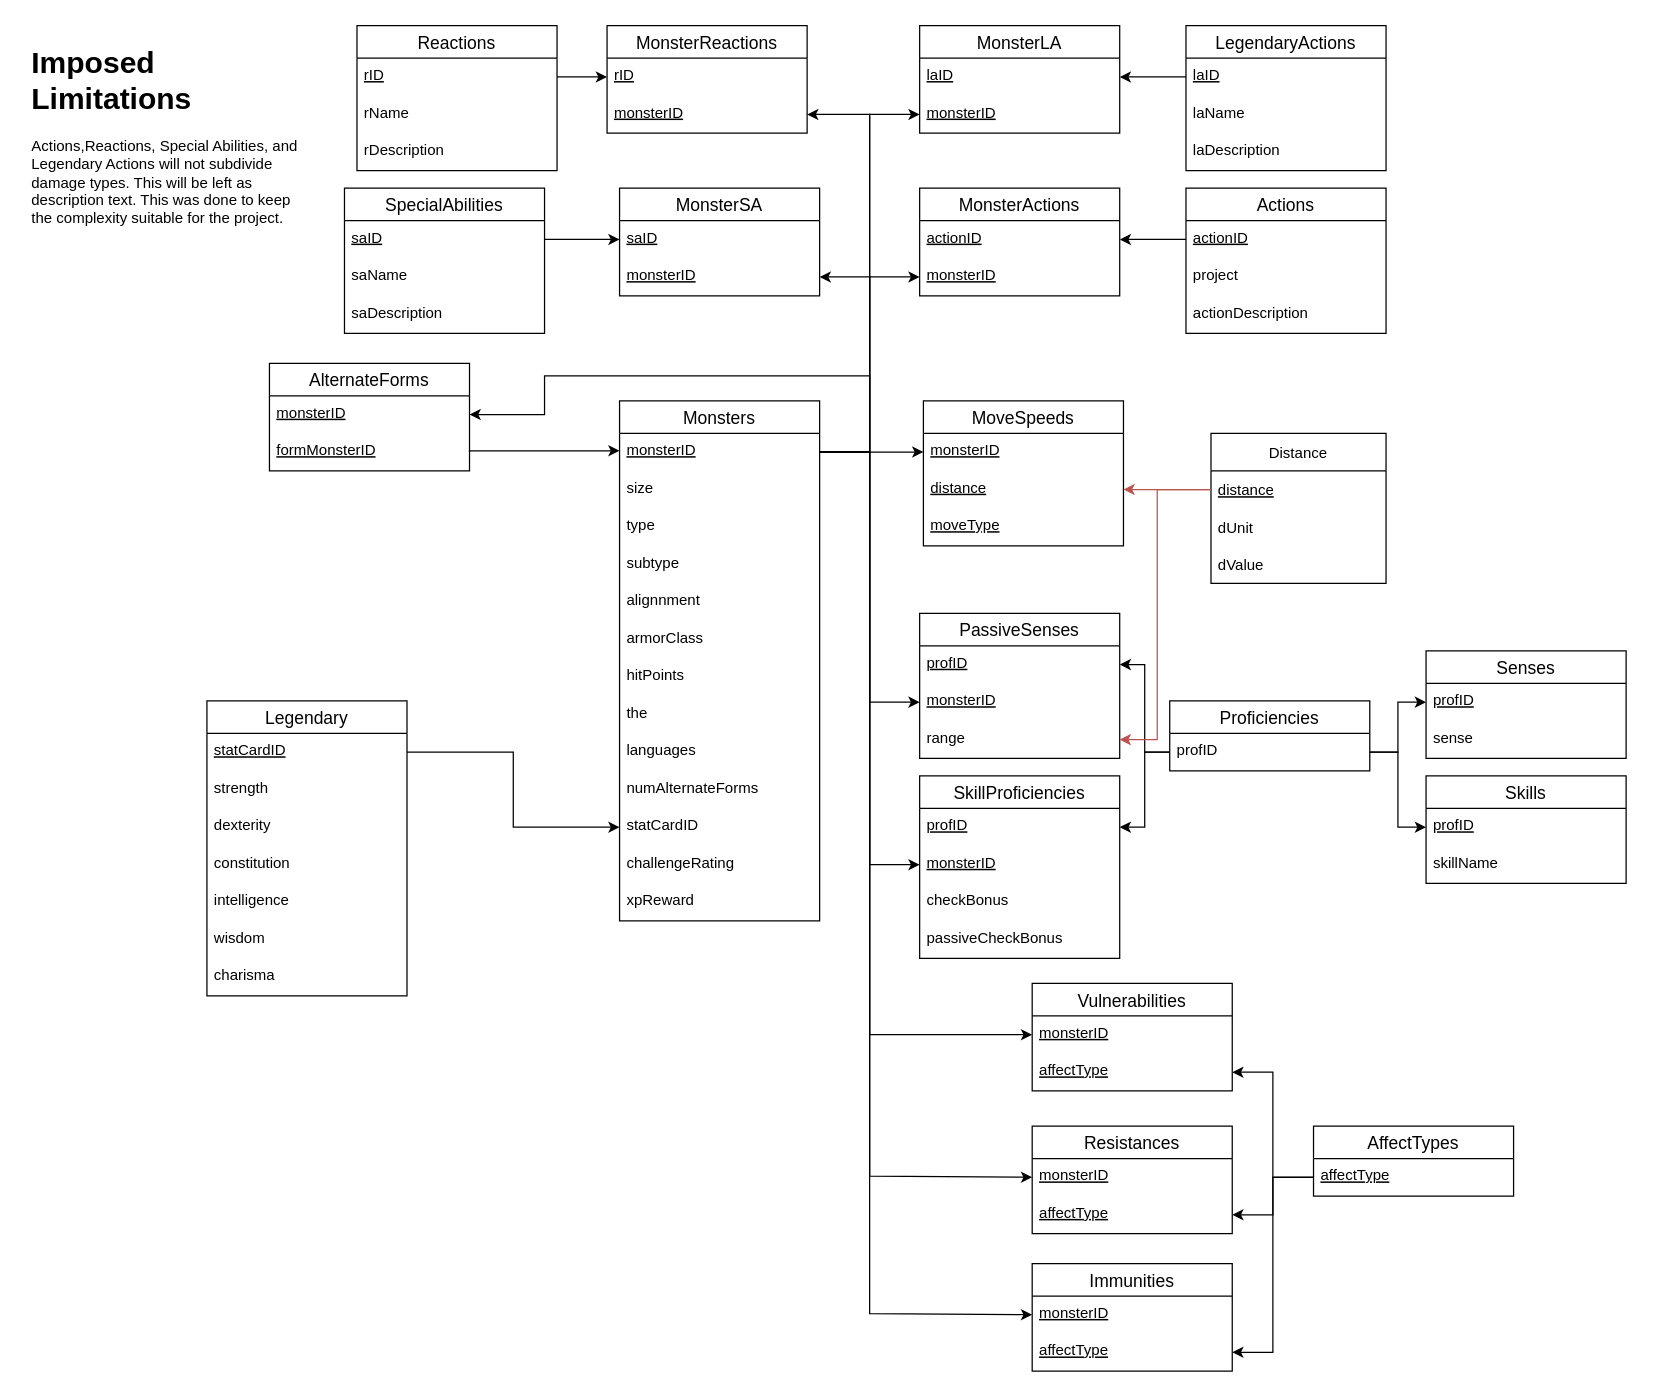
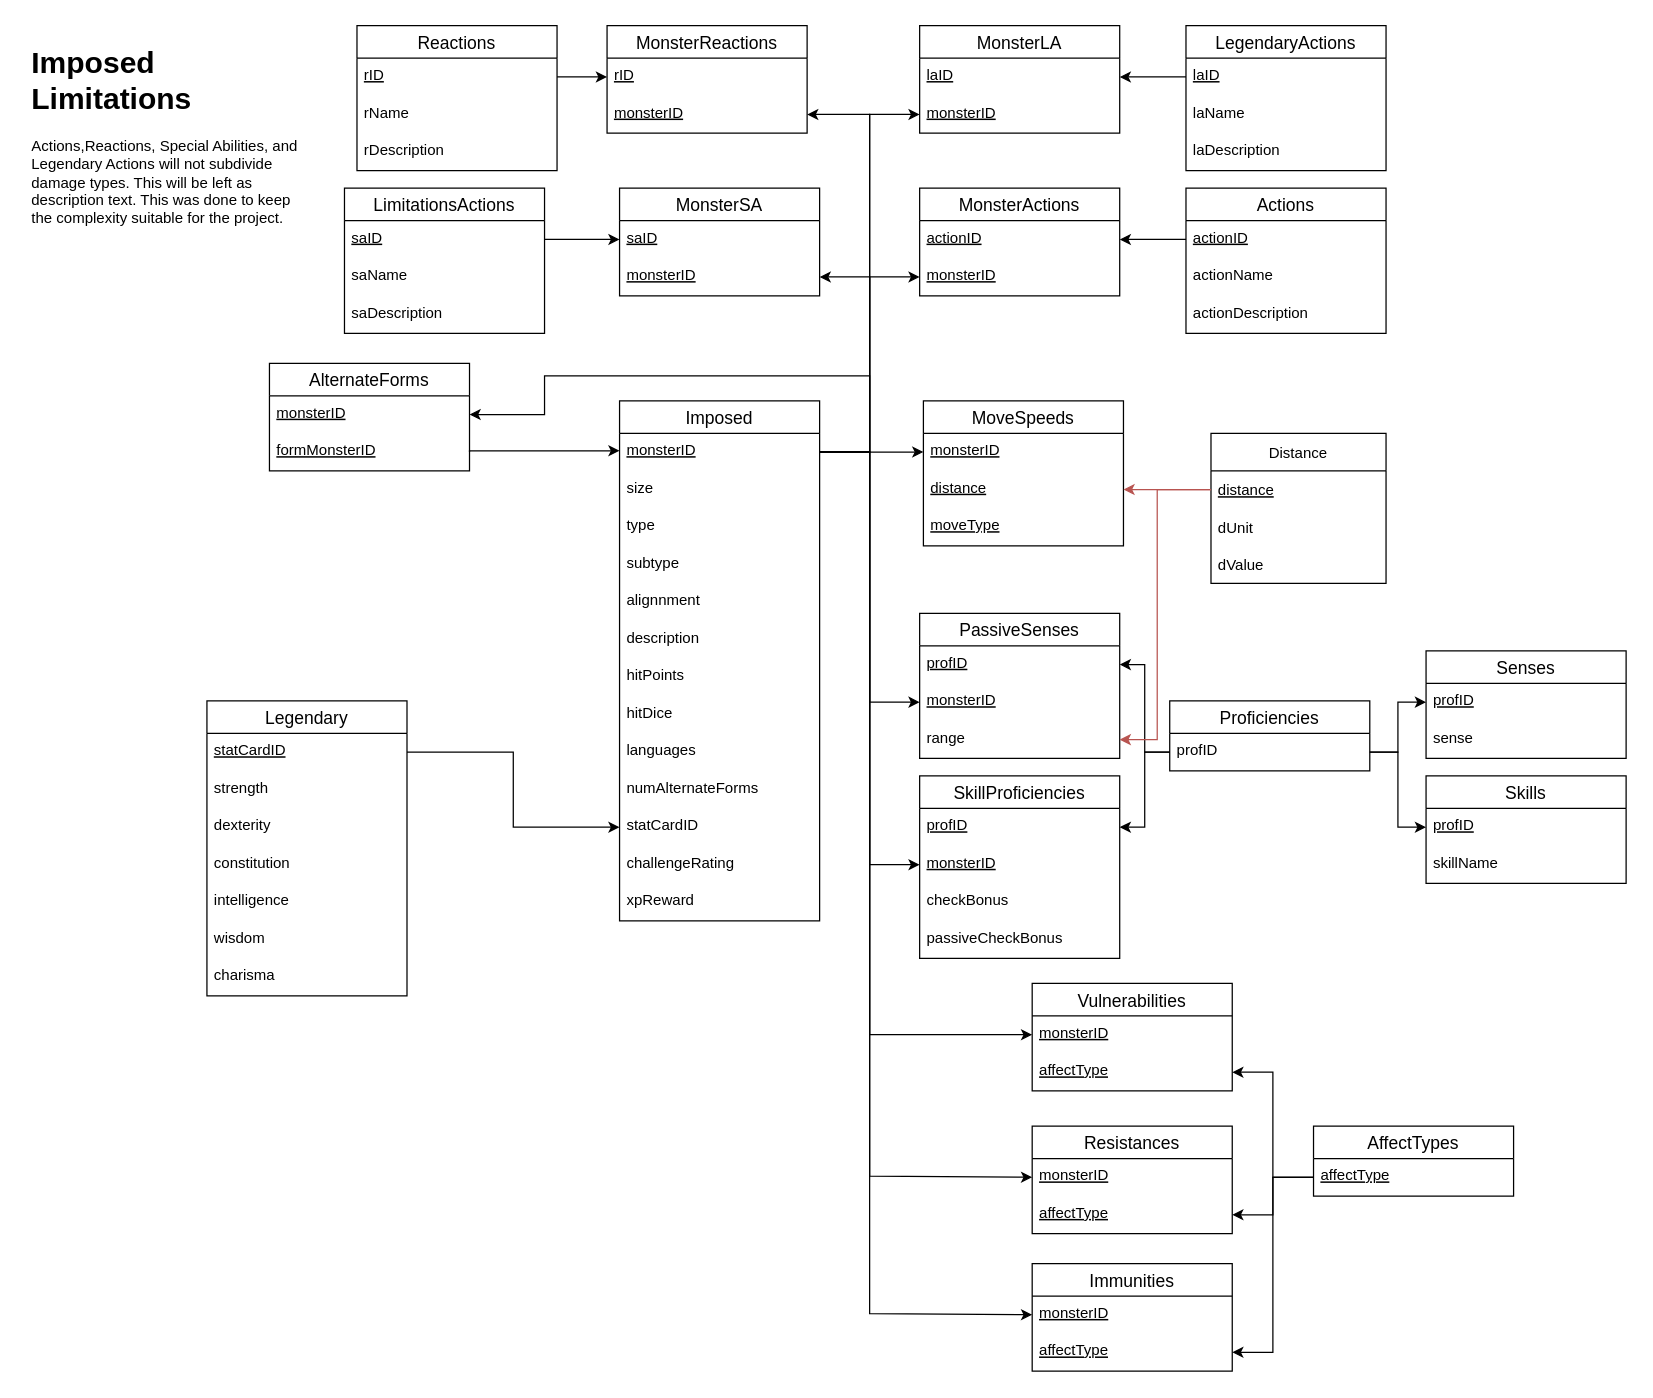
node "SpecialAbilities": label "SpecialAbilities" -> "LimitationsActions"
node "project": label "project" -> "actionName"
node "Monsters": label "Monsters" -> "Imposed"
node "armorClass": label "armorClass" -> "description"
node "the": label "the" -> "hitDice"
